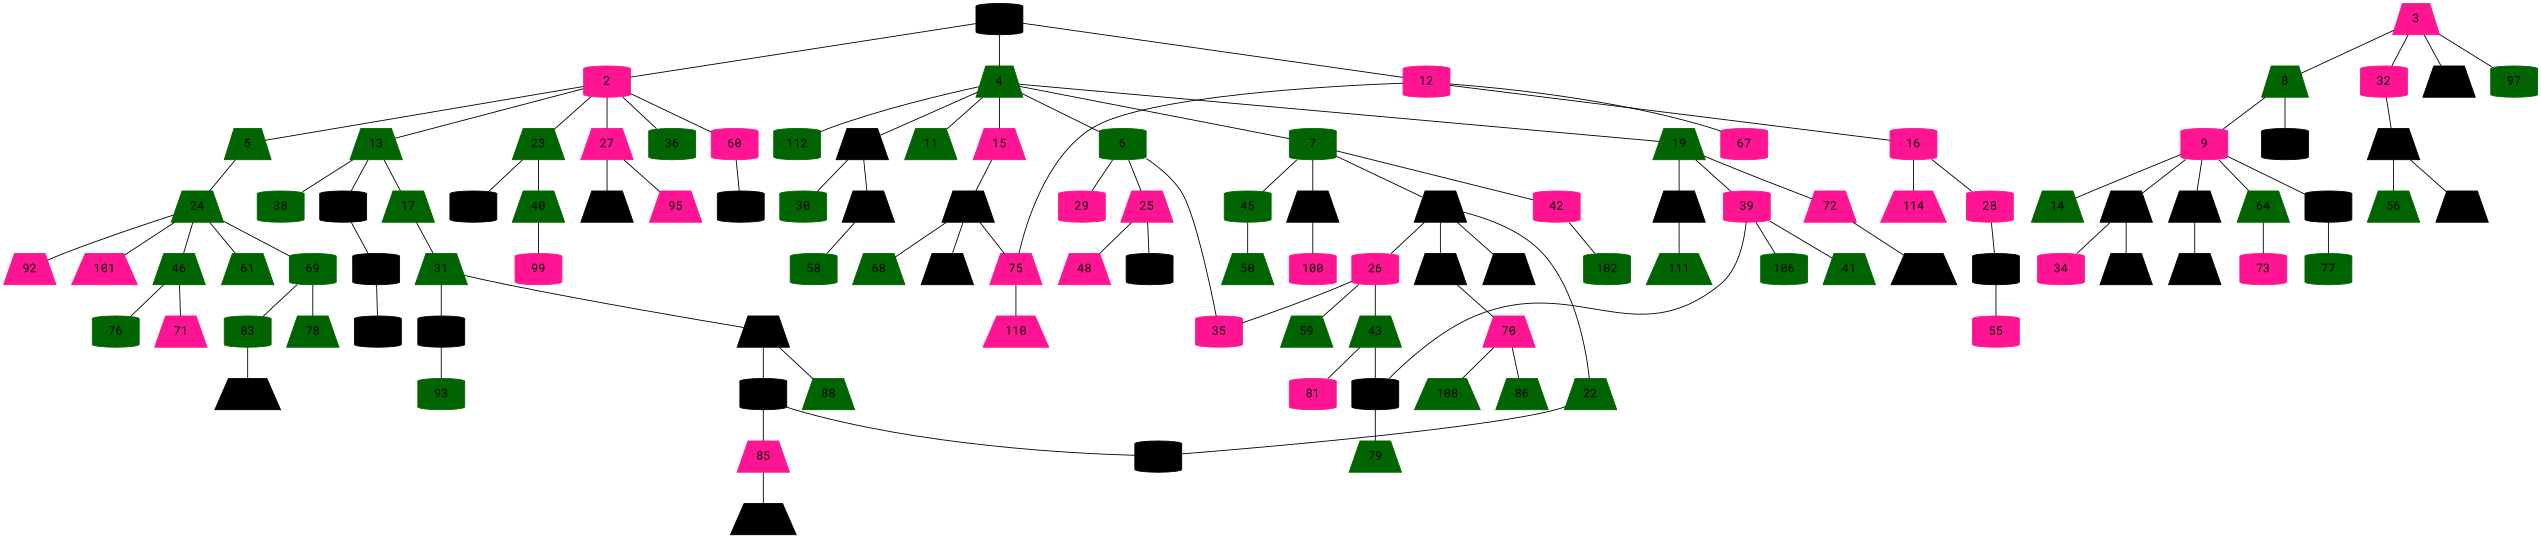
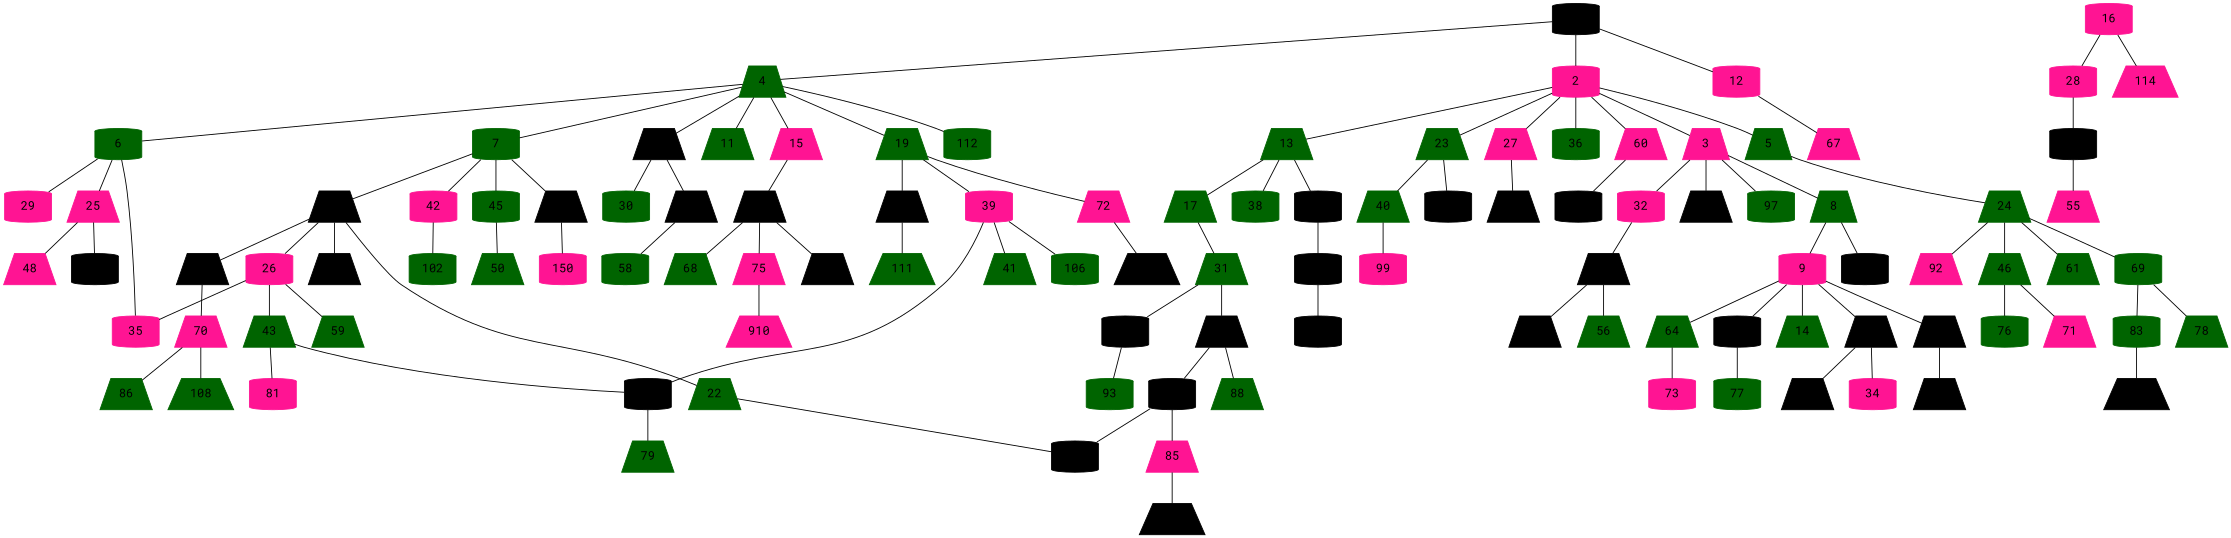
edge "12" -- "75": removed
edge "2" -- "3": added
edge "12" -- "16": removed
node "60": shape cylinder -> trapezium
node "67": shape cylinder -> trapezium
node "95": removed
node "101": removed
node "100": label "100" -> "150"
node "110": label "110" -> "910"
node "55": shape cylinder -> trapezium
